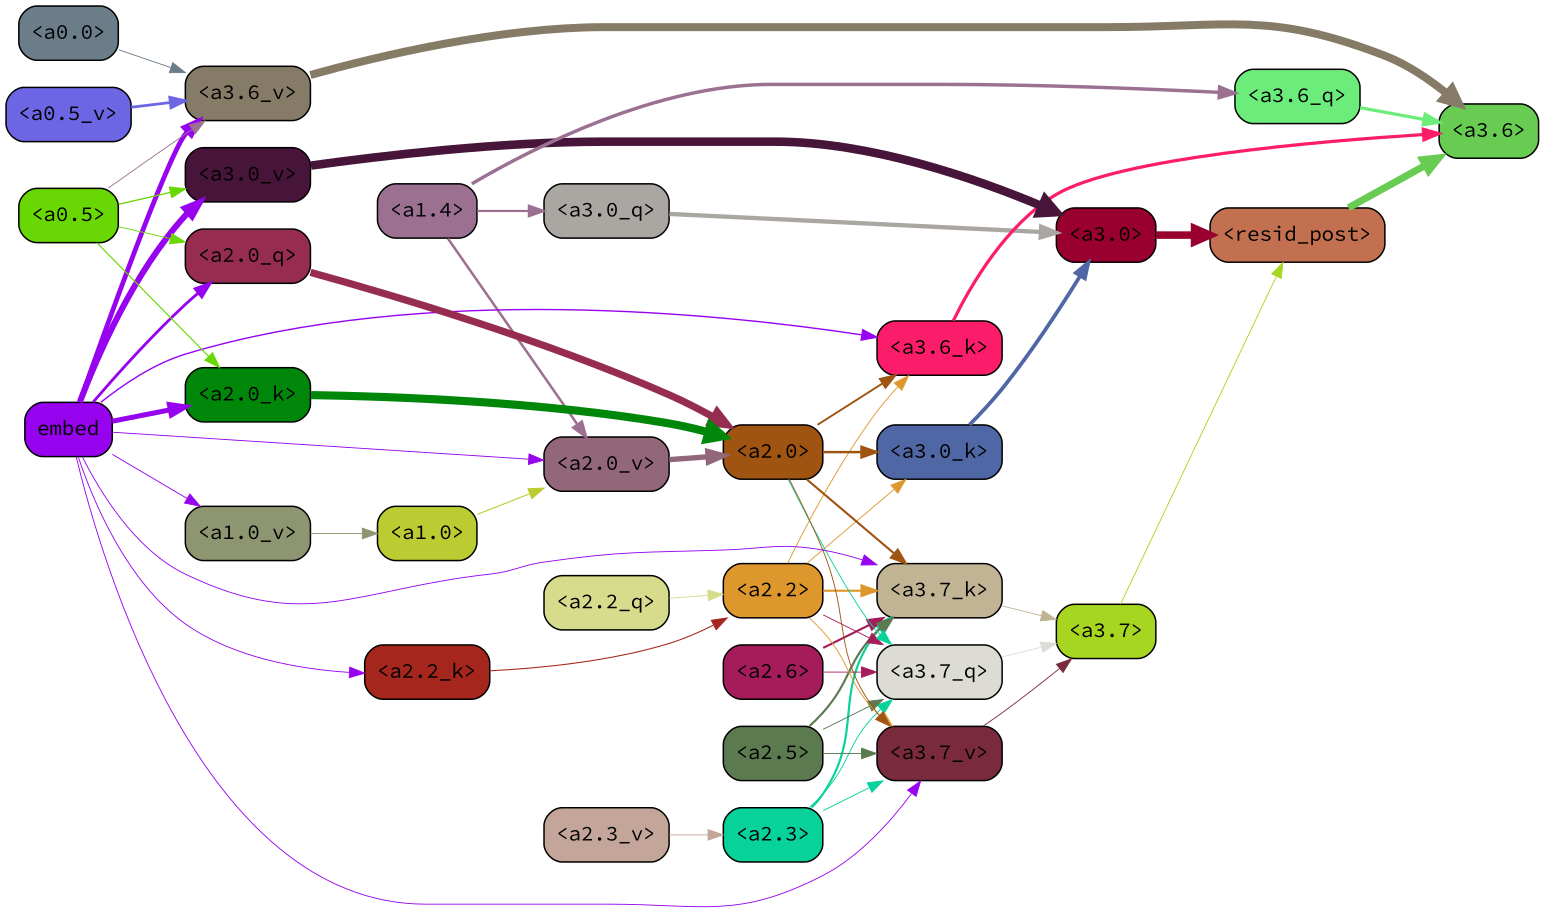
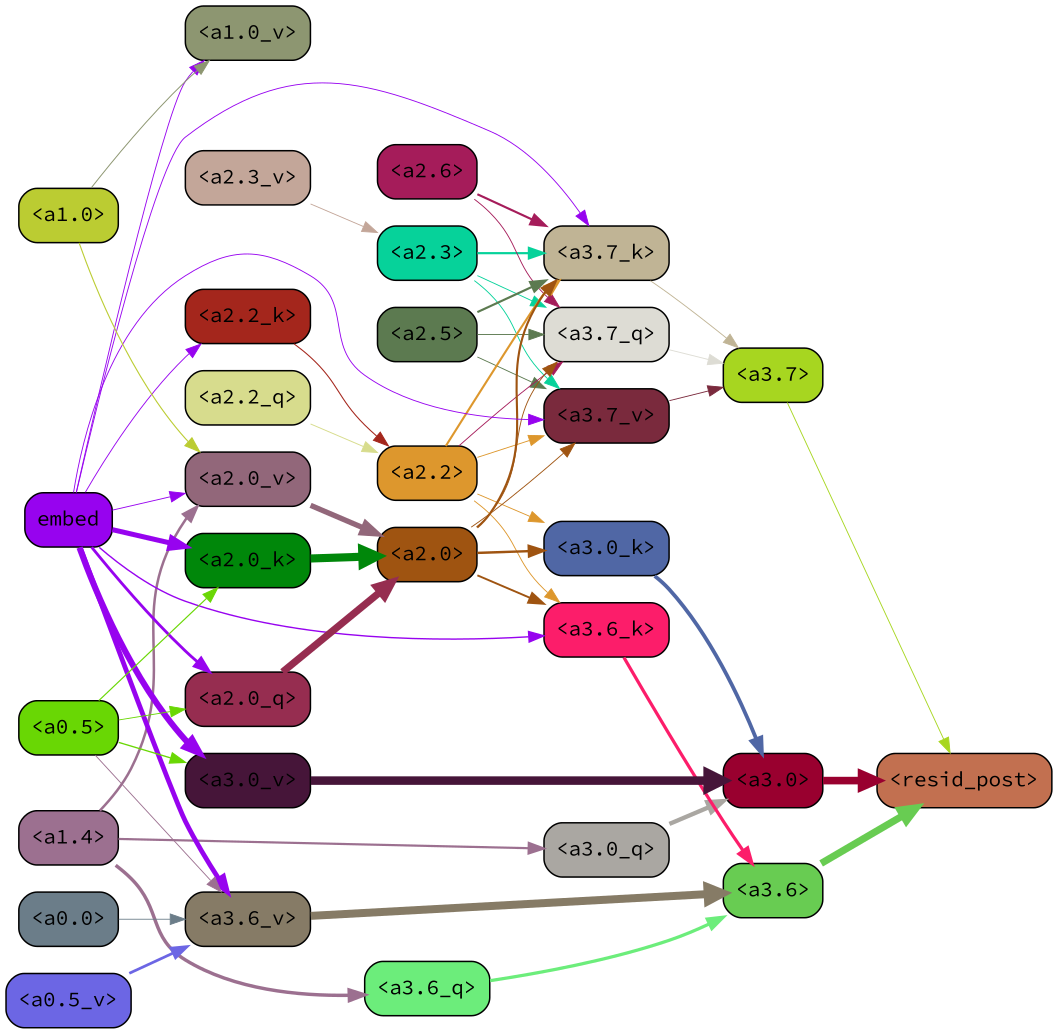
edge "<resid_post>" -> "<a3.6>": reversed
edge "<a1.0_v>" -> "<a1.0>": reversed
edge "<a2.0>" -> "<a3.7_q>": color #06d29a -> #9f5411
